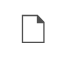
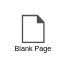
node "Blank Page": added
